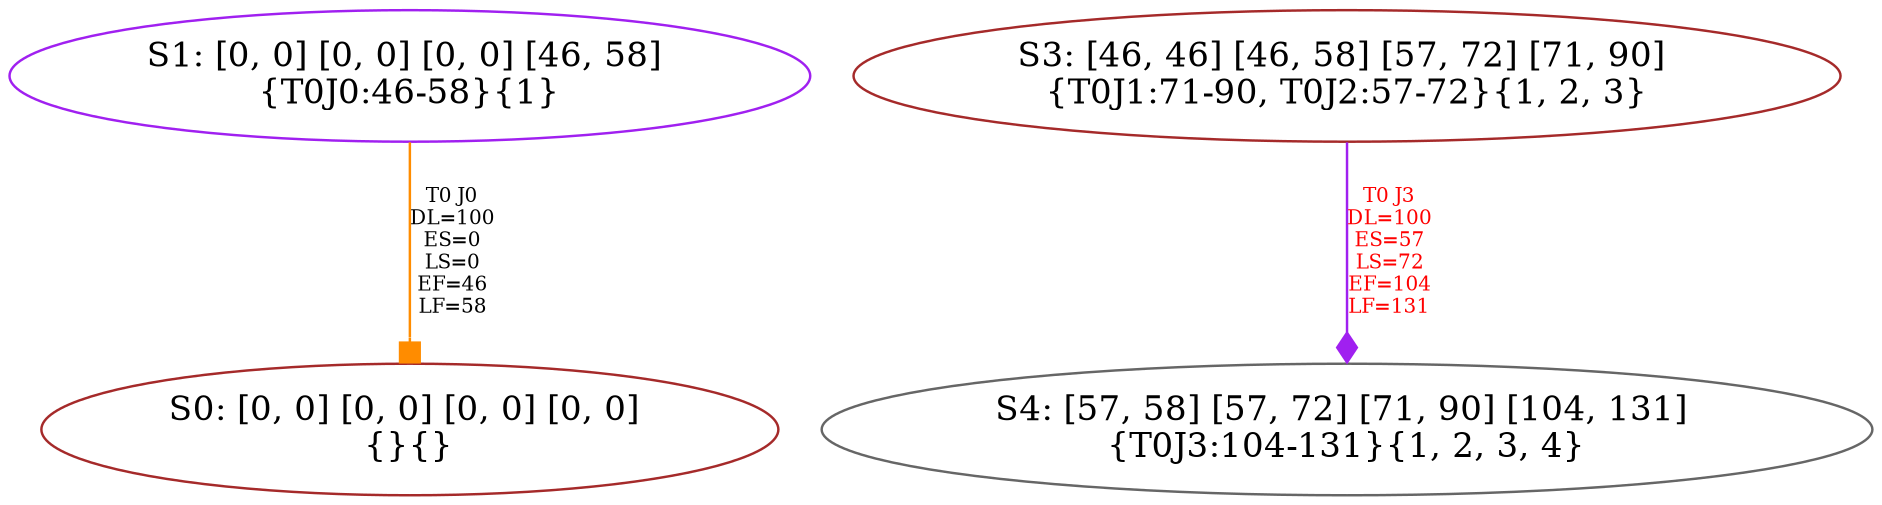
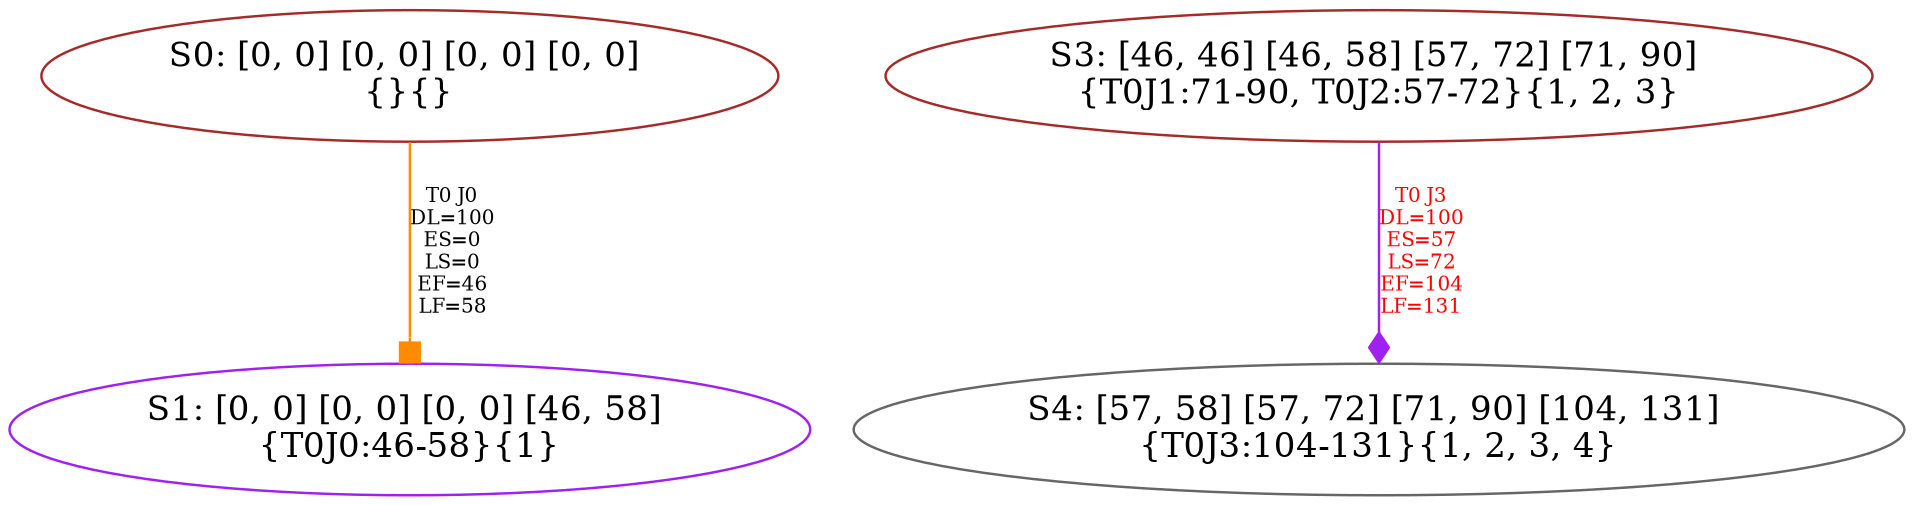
edge "S1: [0, 0] [0, 0] [0, 0] [46, 58] {T0J0:46-58}{1}" -> "S0: [0, 0] [0, 0] [0, 0] [0, 0] {}{}": reversed
